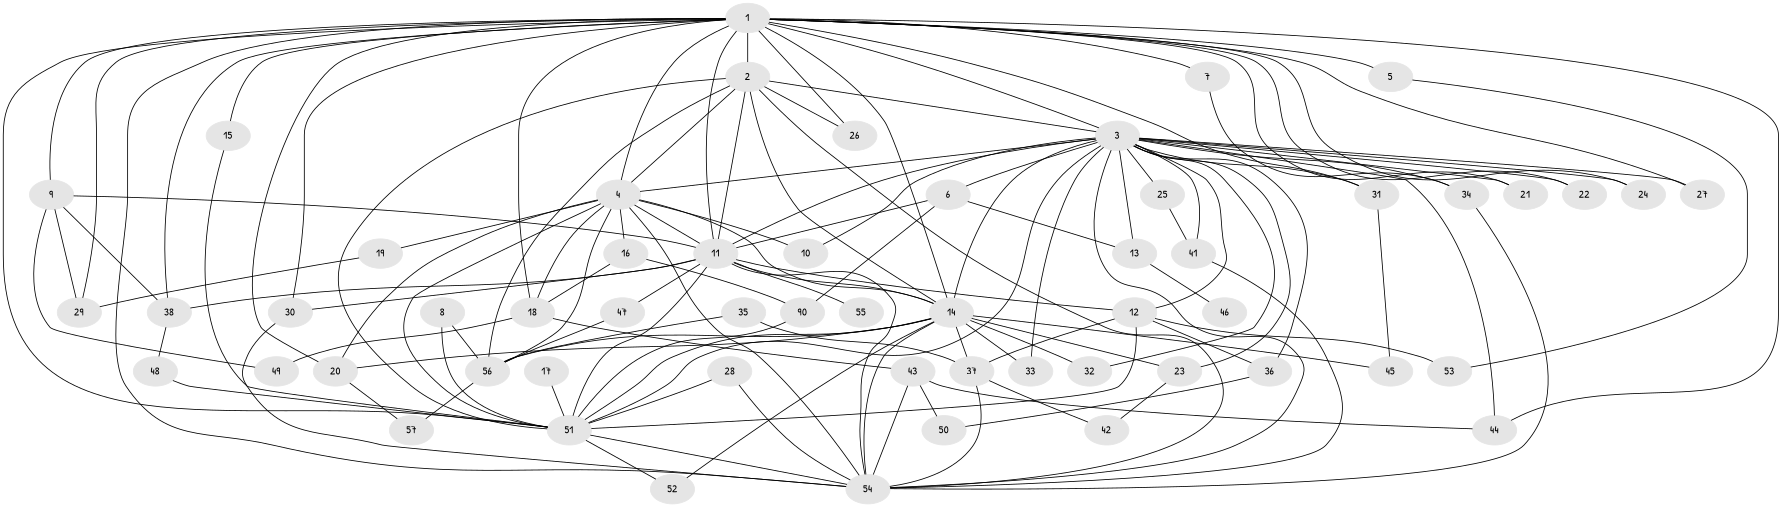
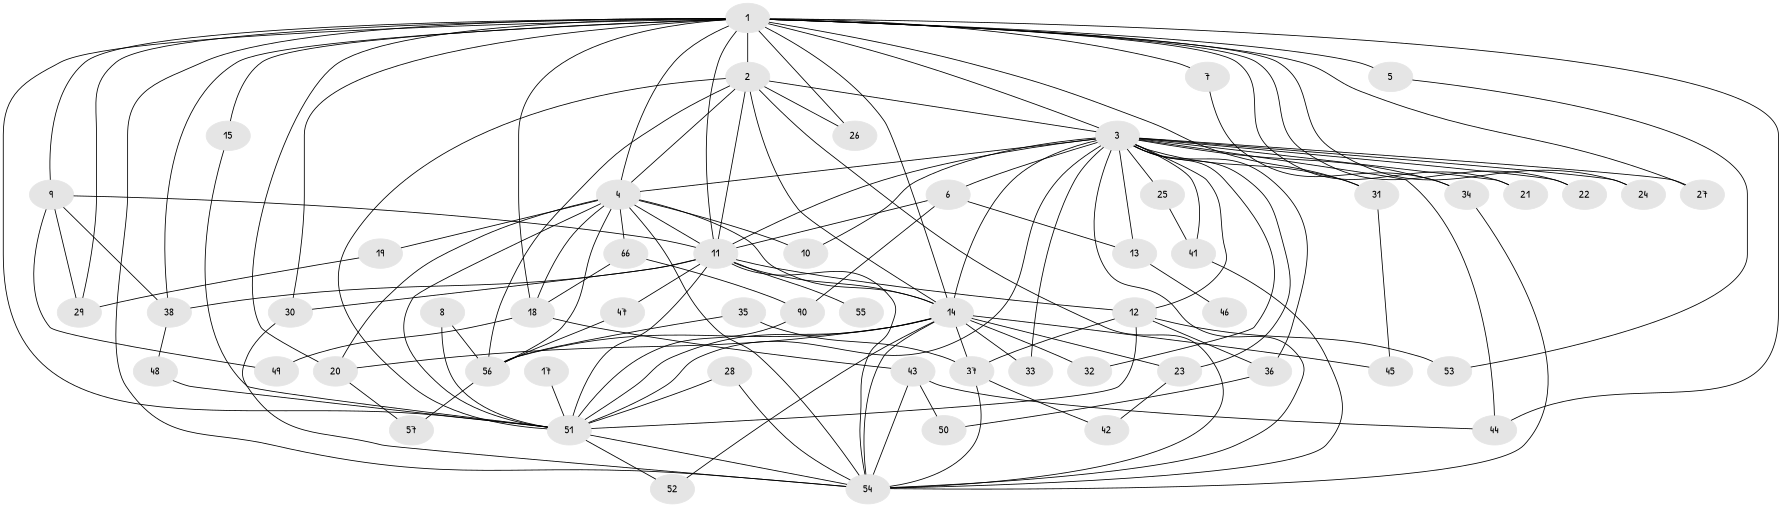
node "16": label "16" -> "66"
